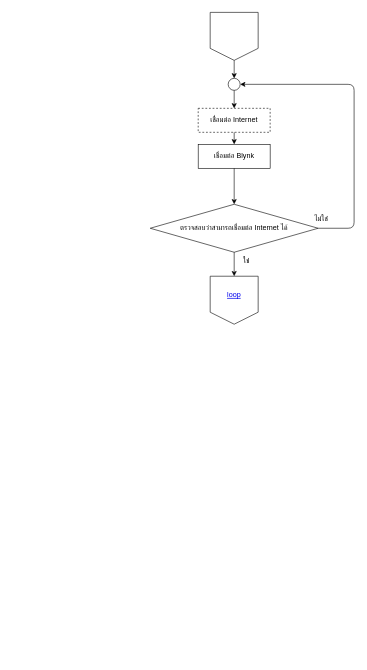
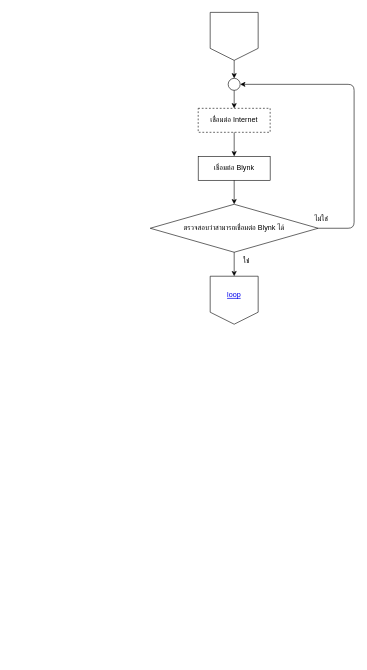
node "เชื่อมต่อ Blynk": moved (234, 156) -> (234, 168)
node "ตรวจสอบว่าสามารถเชื่อมต่อ Internet ได้": label "ตรวจสอบว่าสามารถเชื่อมต่อ Internet ได้" -> "ตรวจสอบว่าสามารถเชื่อมต่อ Blynk ได้"
